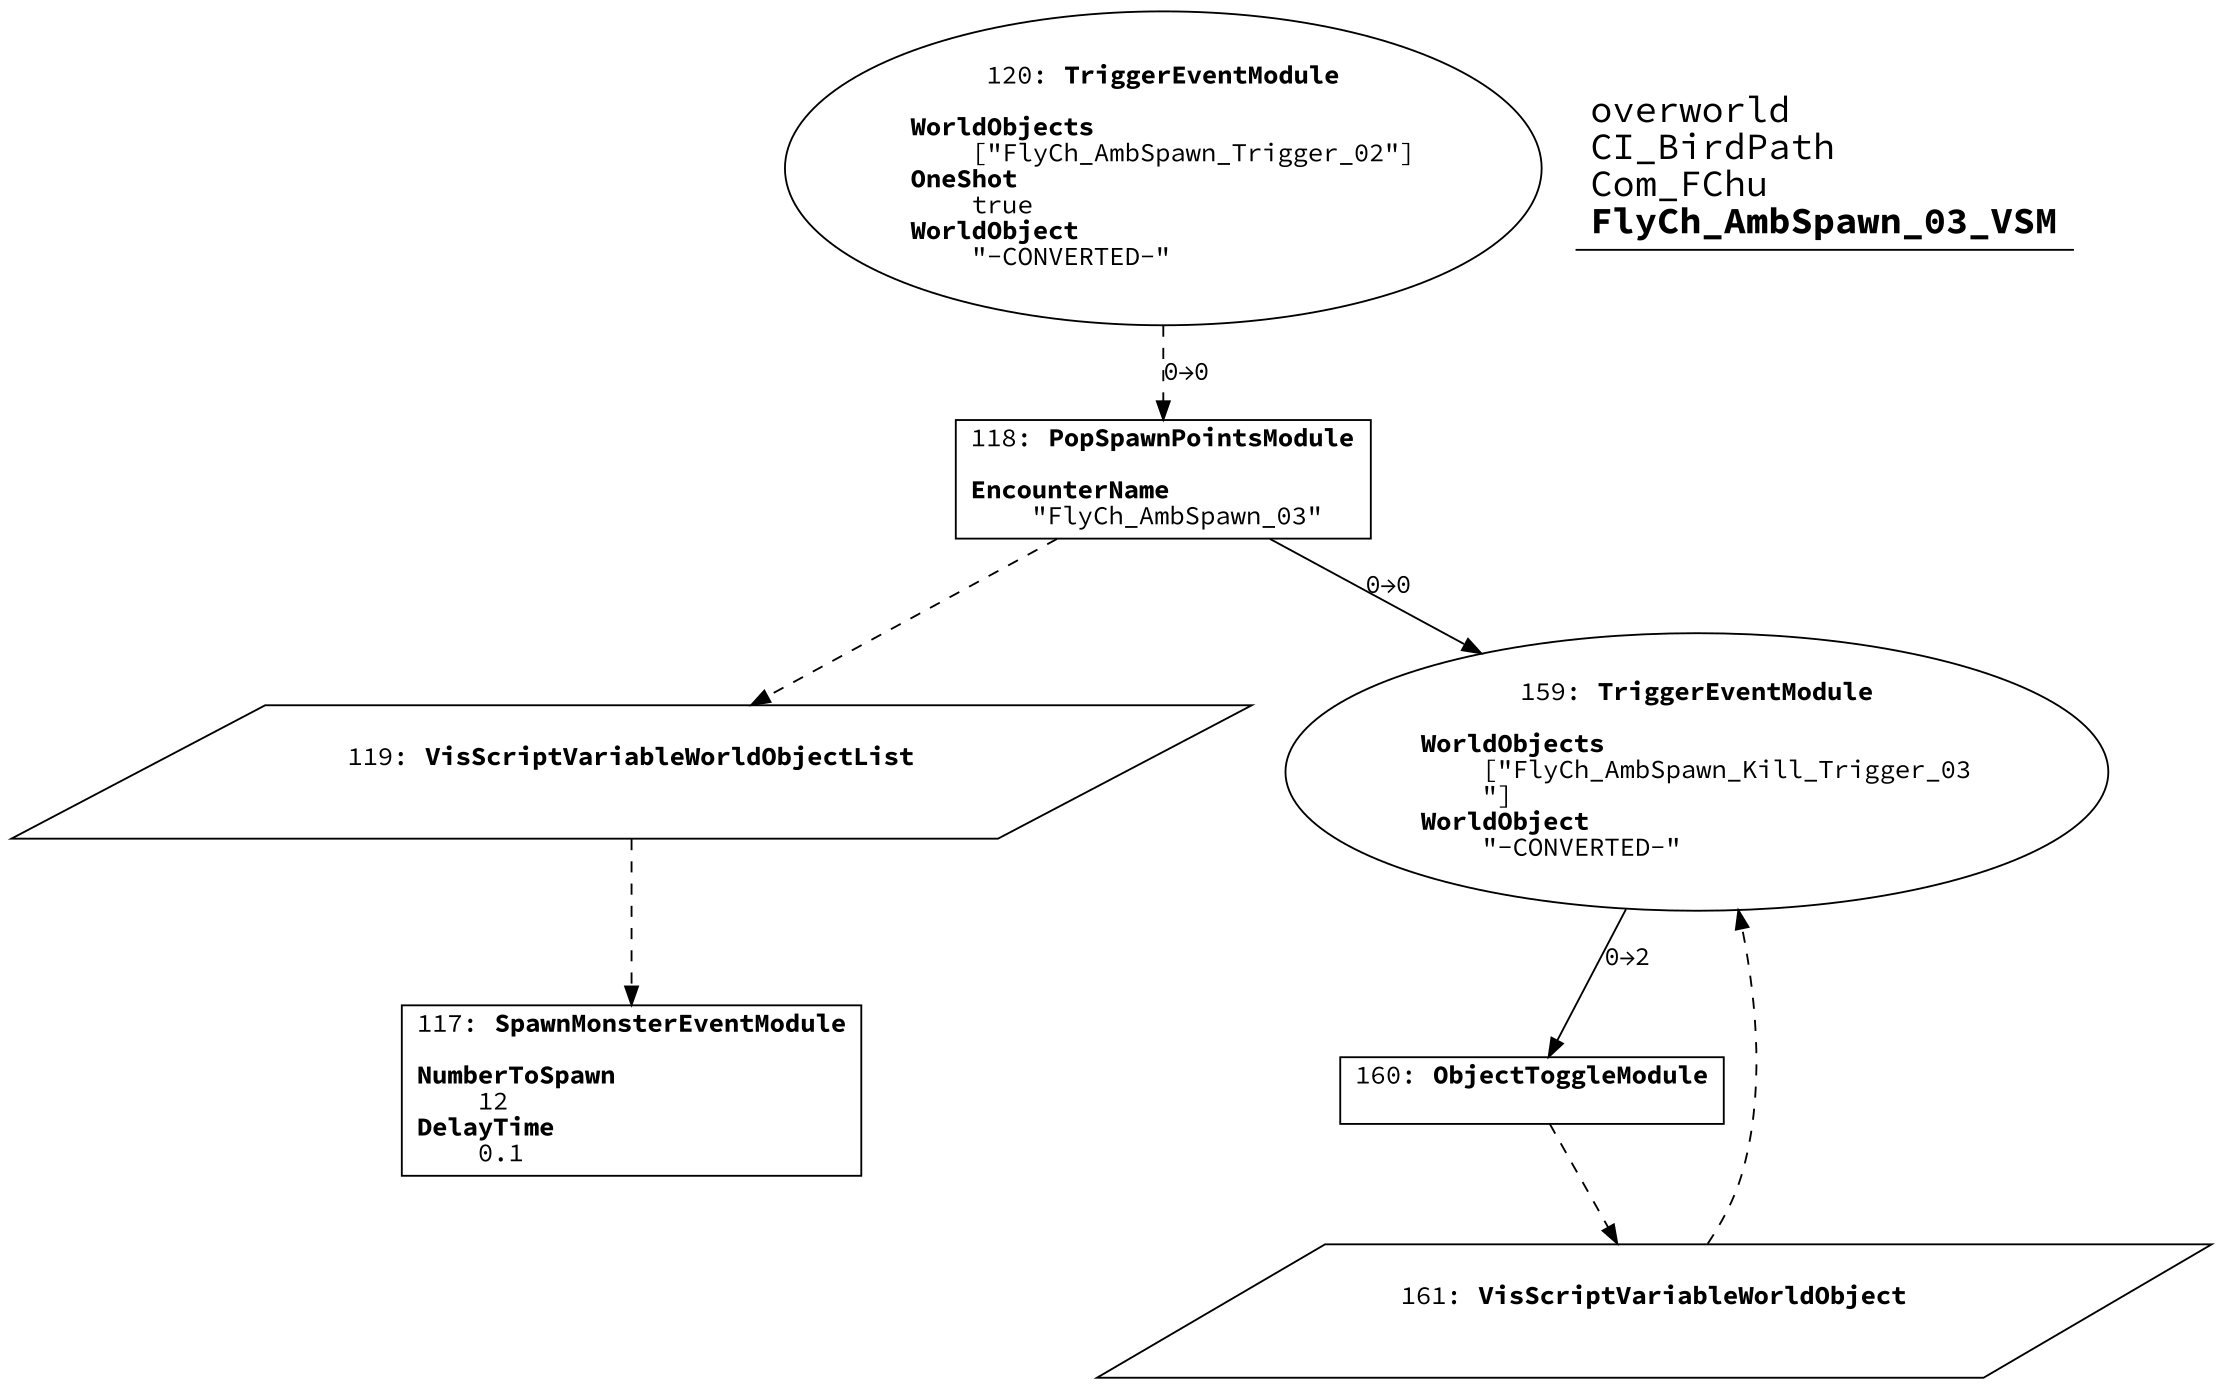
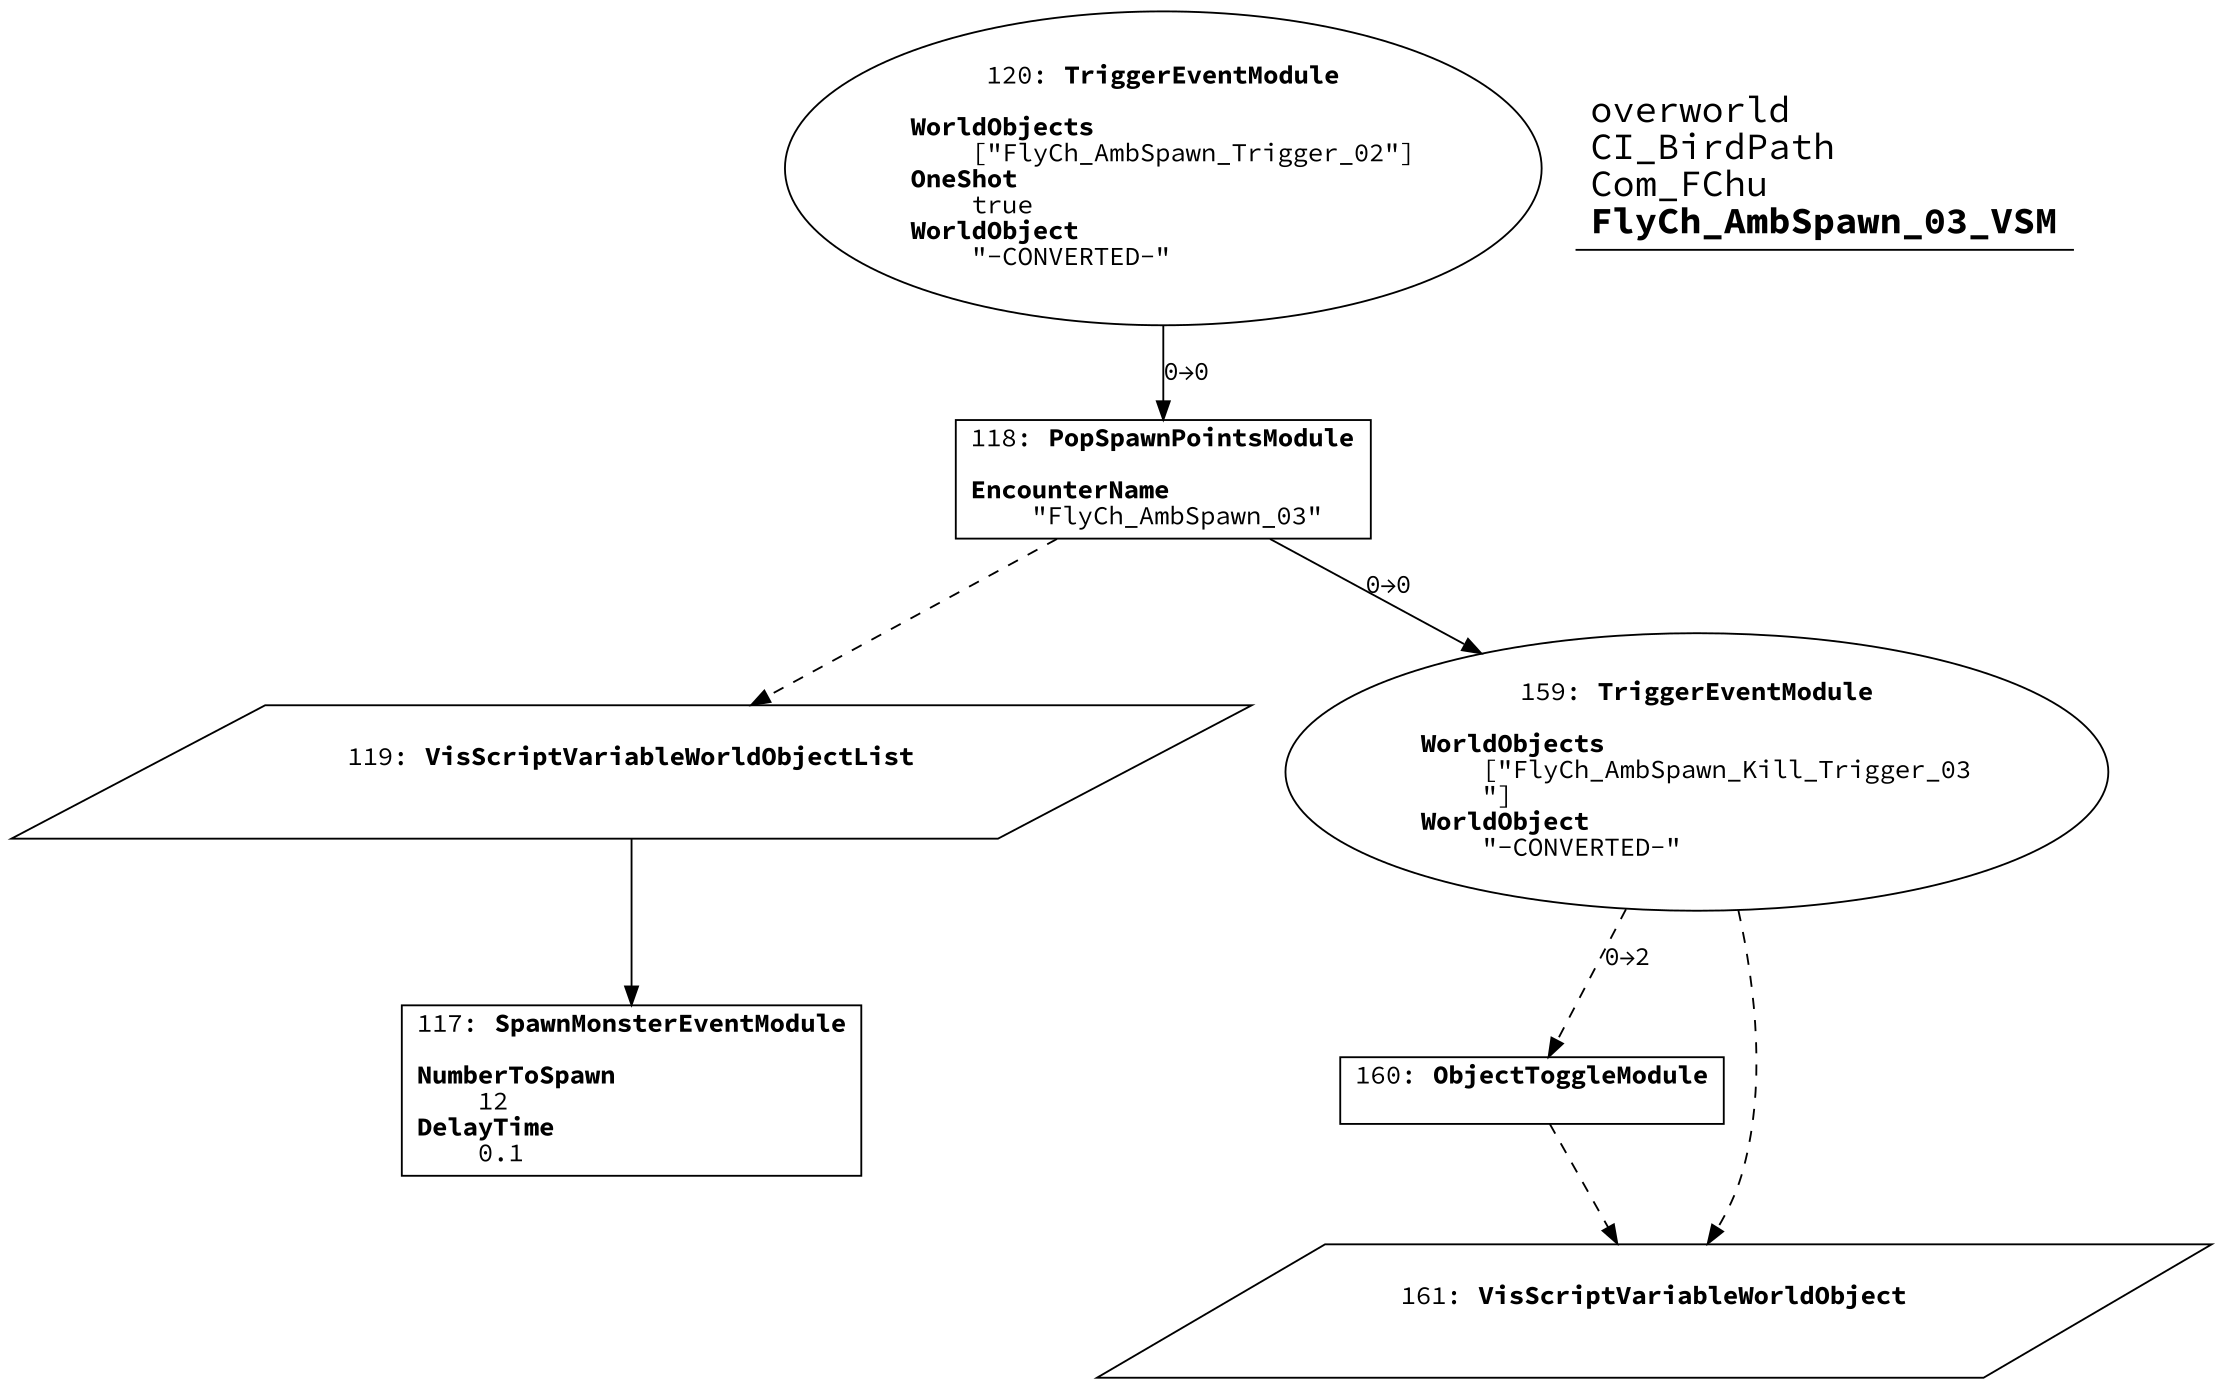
edge "120:" -> "118:": style dashed -> solid
edge "119:" -> "117:": style dashed -> solid
edge "159:" -> "160:": style solid -> dashed
edge "161:" -> "159:": reversed
